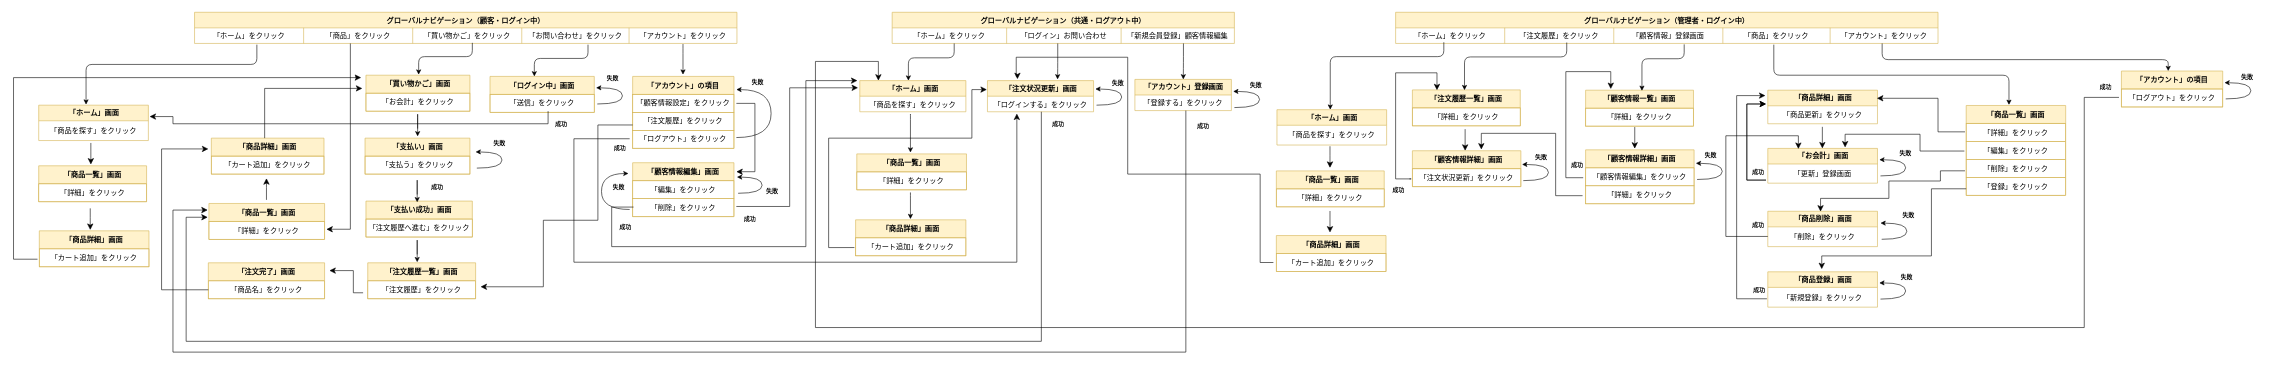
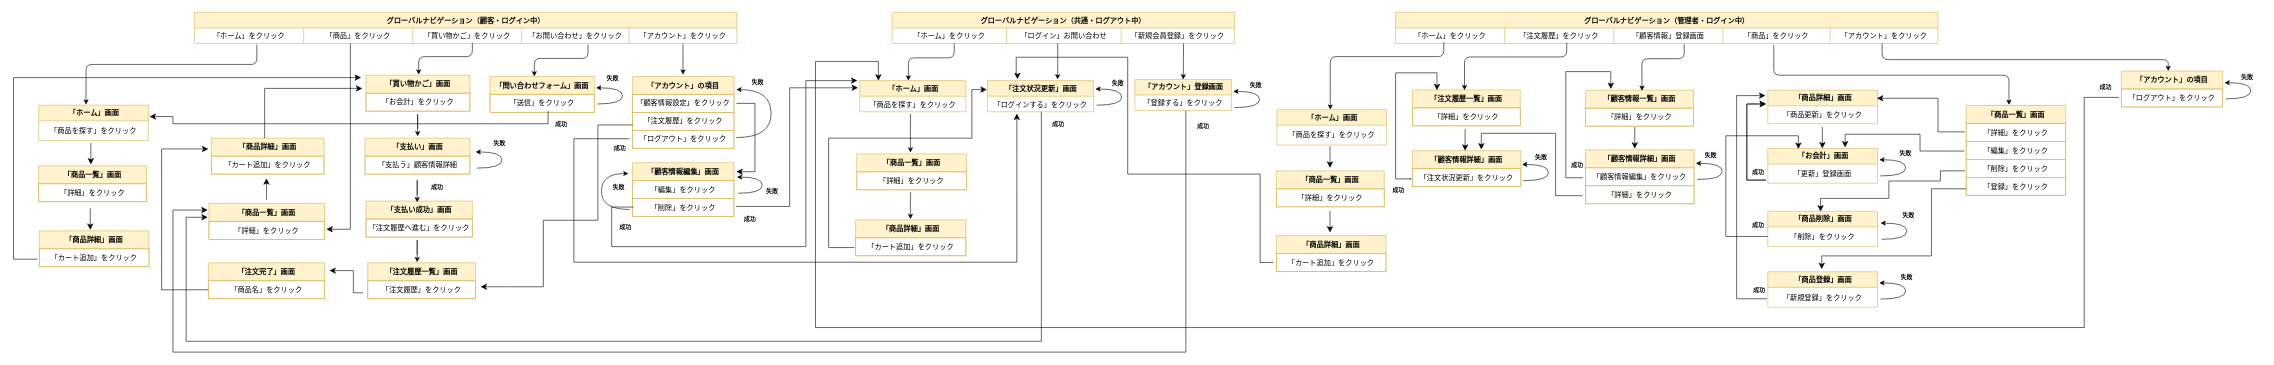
node "「新規会員登録」顧客情報編集": label "「新規会員登録」顧客情報編集" -> "「新規会員登録」をクリック"
node "「ログイン中」画面": label "「ログイン中」画面" -> "「問い合わせフォーム」画面"
node "「支払う」をクリック": label "「支払う」をクリック" -> "「支払う」顧客情報詳細"
